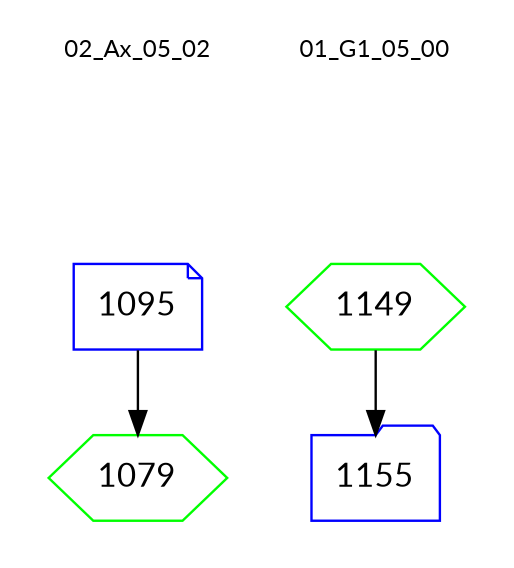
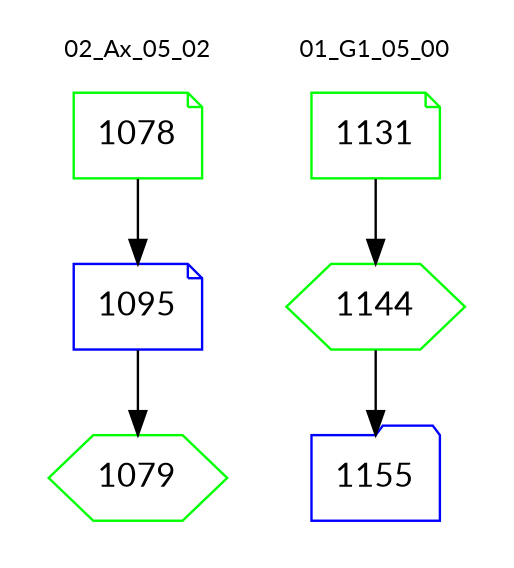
node "1078": added
node "1131": added
node "1149": label "1149" -> "1144"
